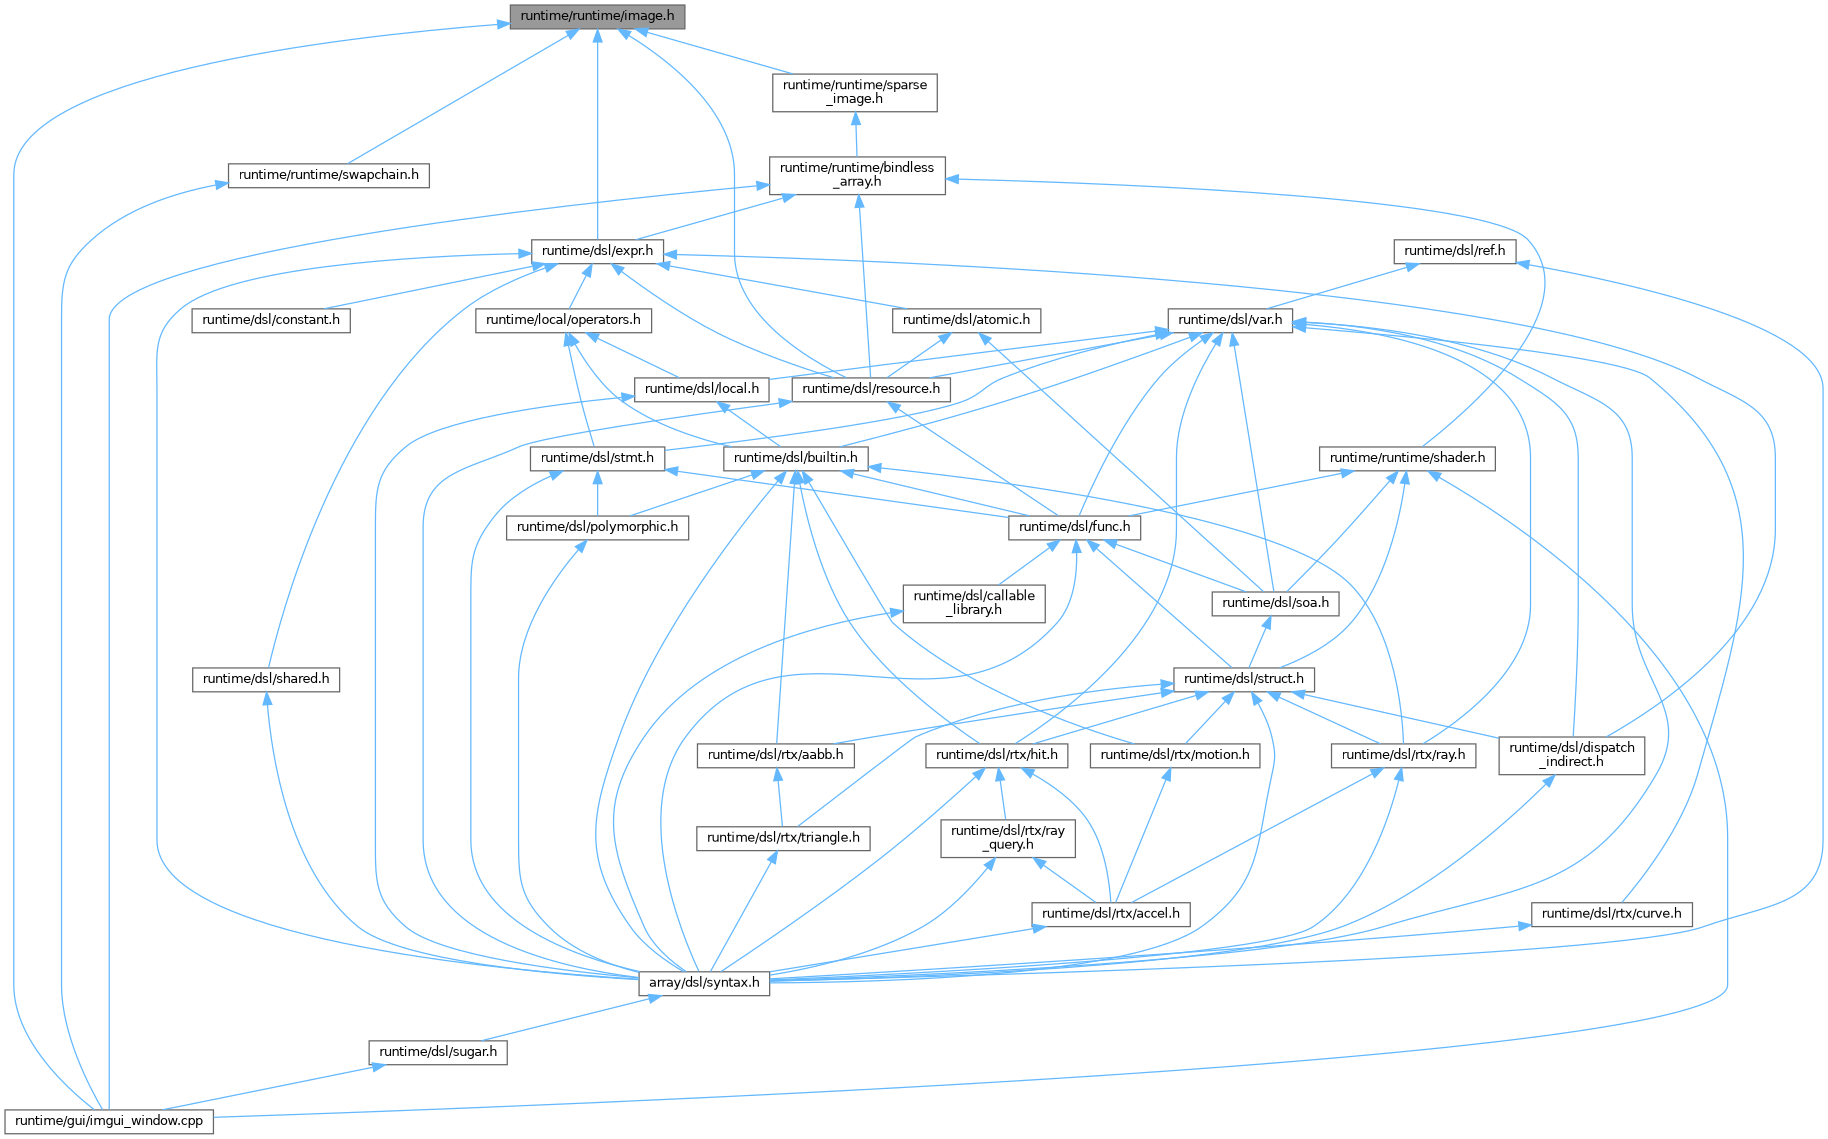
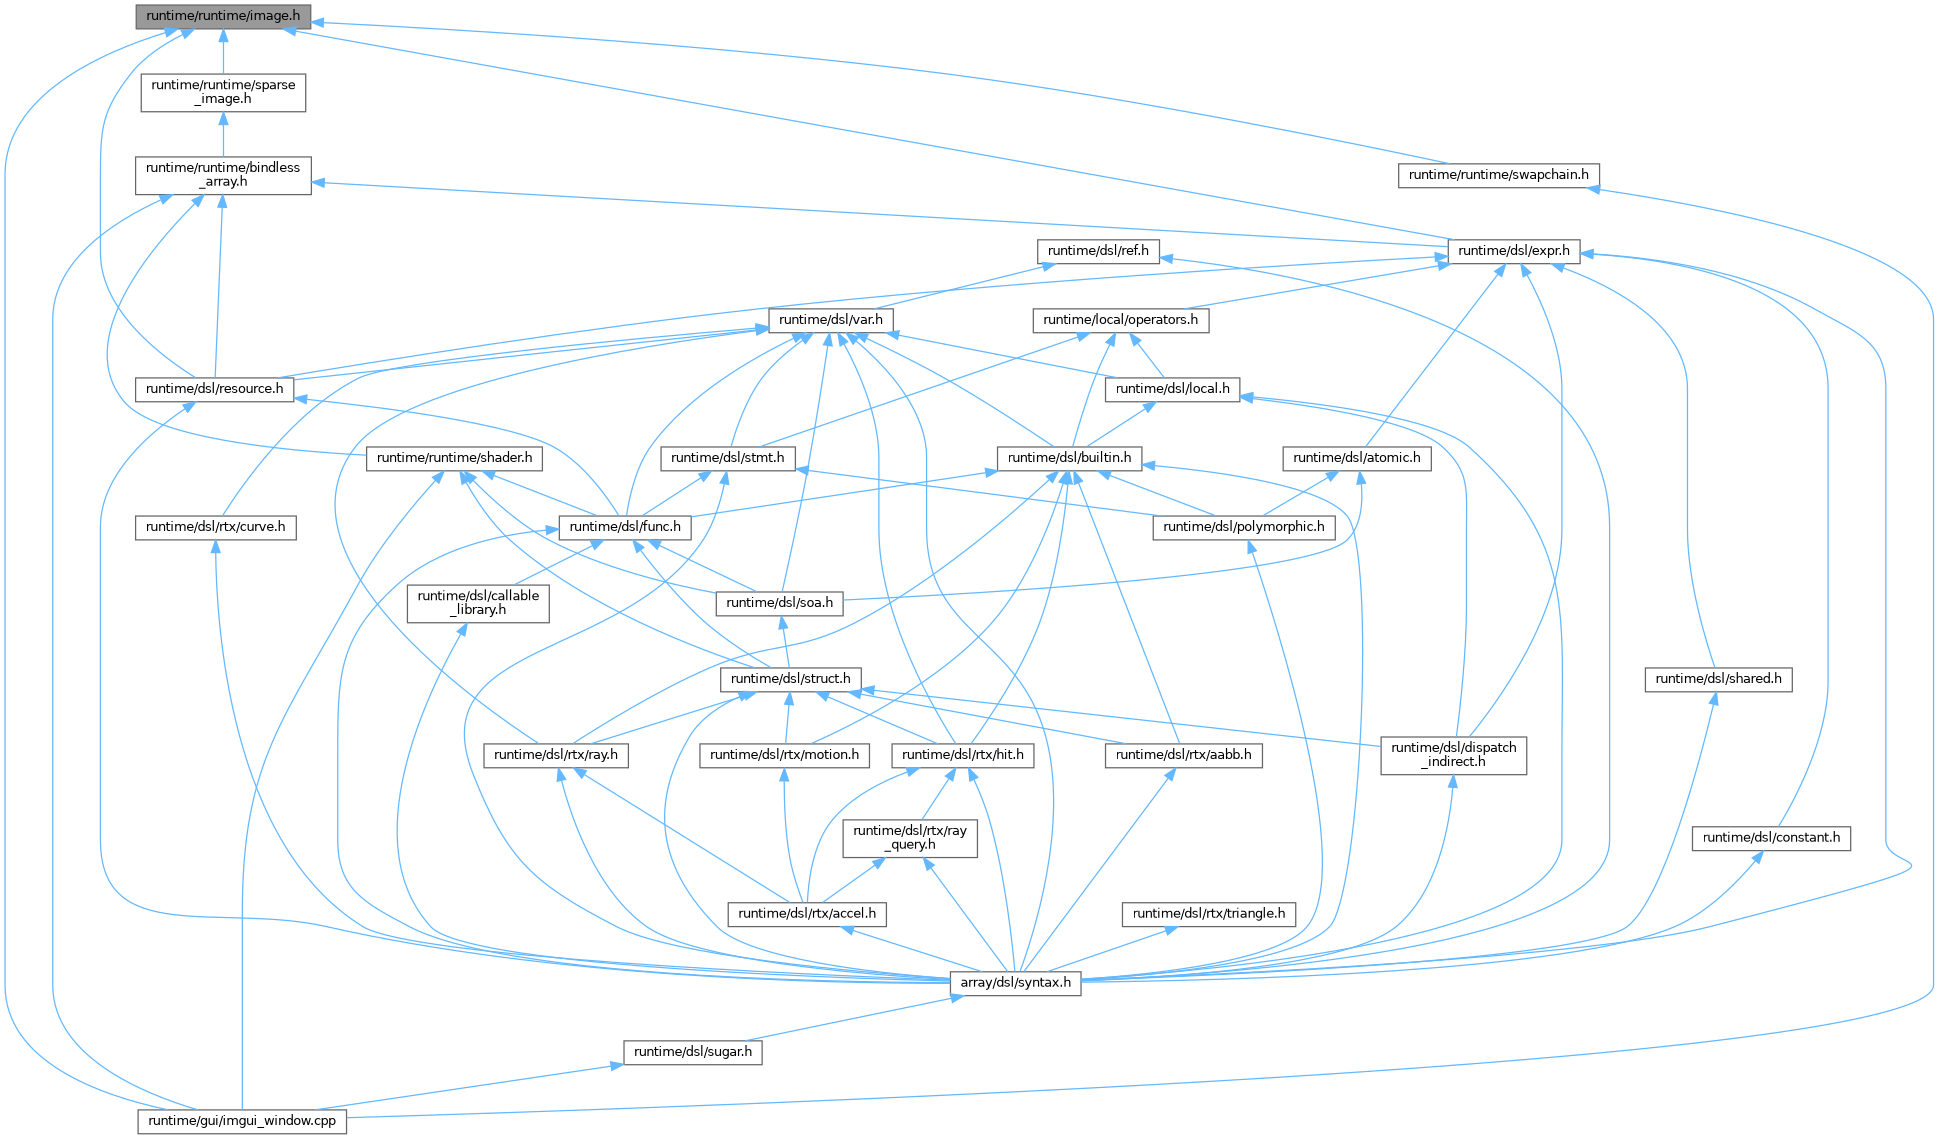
edge "runtime/dsl/resource.h" -> "runtime/dsl/atomic.h": now "runtime/dsl/polymorphic.h" -> "runtime/dsl/atomic.h"
edge "runtime/dsl/dispatch _indirect.h" -> "runtime/dsl/var.h": now "runtime/dsl/dispatch _indirect.h" -> "runtime/dsl/local.h"
edge "runtime/dsl/rtx/triangle.h" -> "runtime/dsl/struct.h": removed
edge "runtime/dsl/rtx/triangle.h" -> "runtime/dsl/rtx/aabb.h": now "array/dsl/syntax.h" -> "runtime/dsl/rtx/aabb.h"
edge "array/dsl/syntax.h" -> "runtime/dsl/constant.h": added
